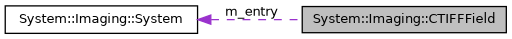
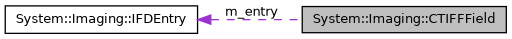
node "System::Imaging::System": label "System::Imaging::System" -> "System::Imaging::IFDEntry"
